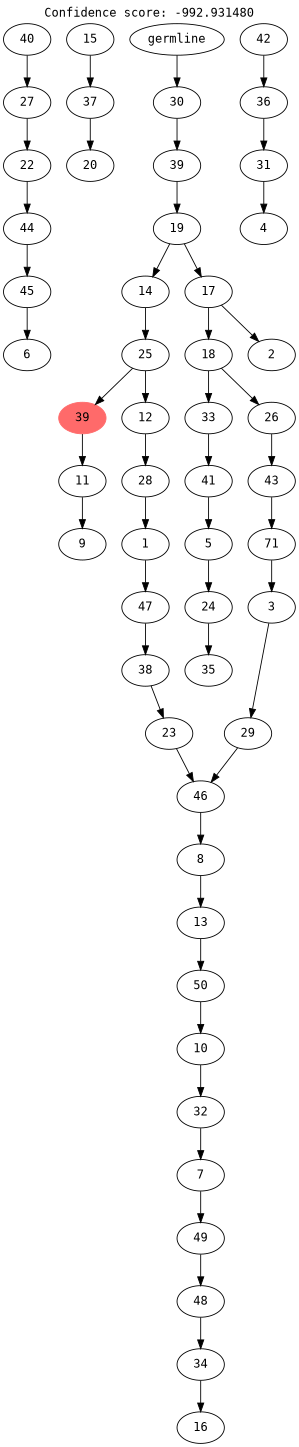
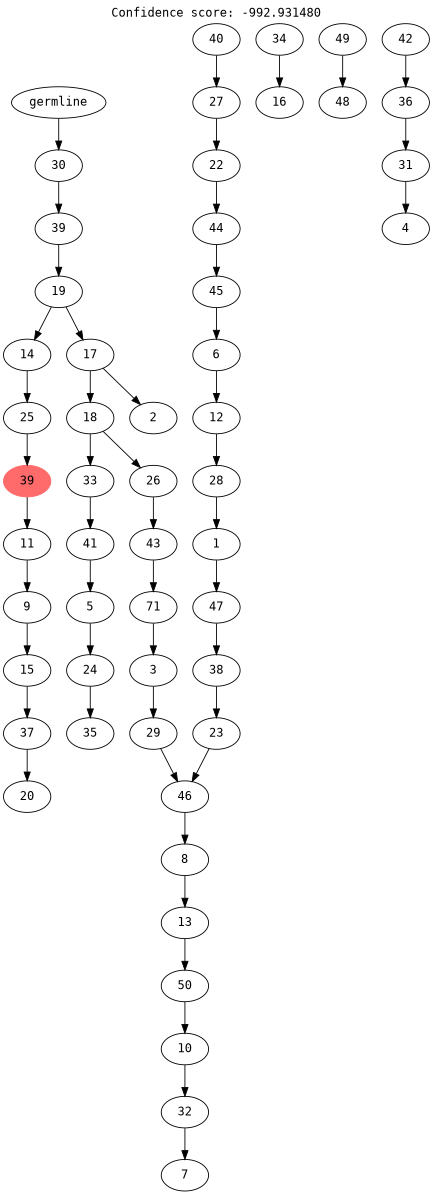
edge "25" -> "12": now "6" -> "12"
edge "9" -> "15": added
edge "7" -> "49": removed
edge "48" -> "34": removed
